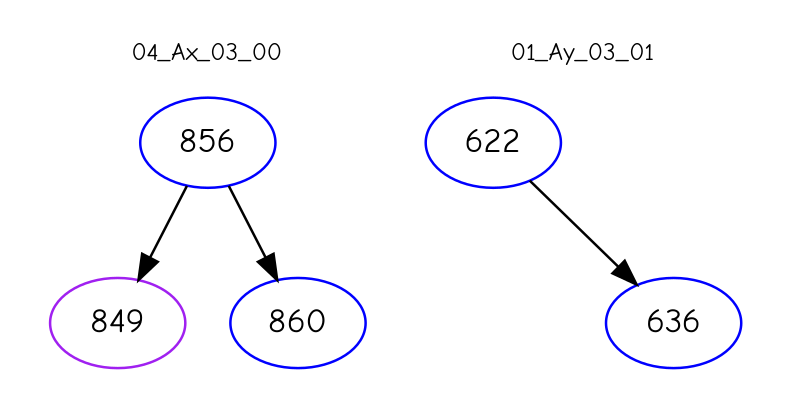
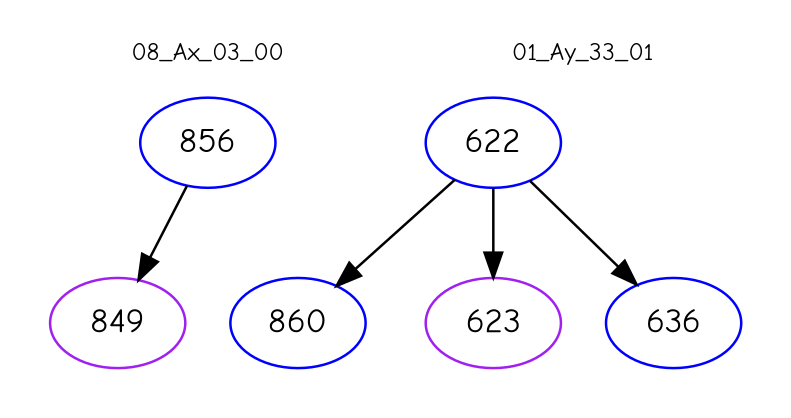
cluster "04_Ax_03_00": label "04_Ax_03_00" -> "08_Ax_03_00"
cluster "01_Ay_03_01": label "01_Ay_03_01" -> "01_Ay_33_01"
edge "856" -> "860": now "622" -> "860"
node "623": added
